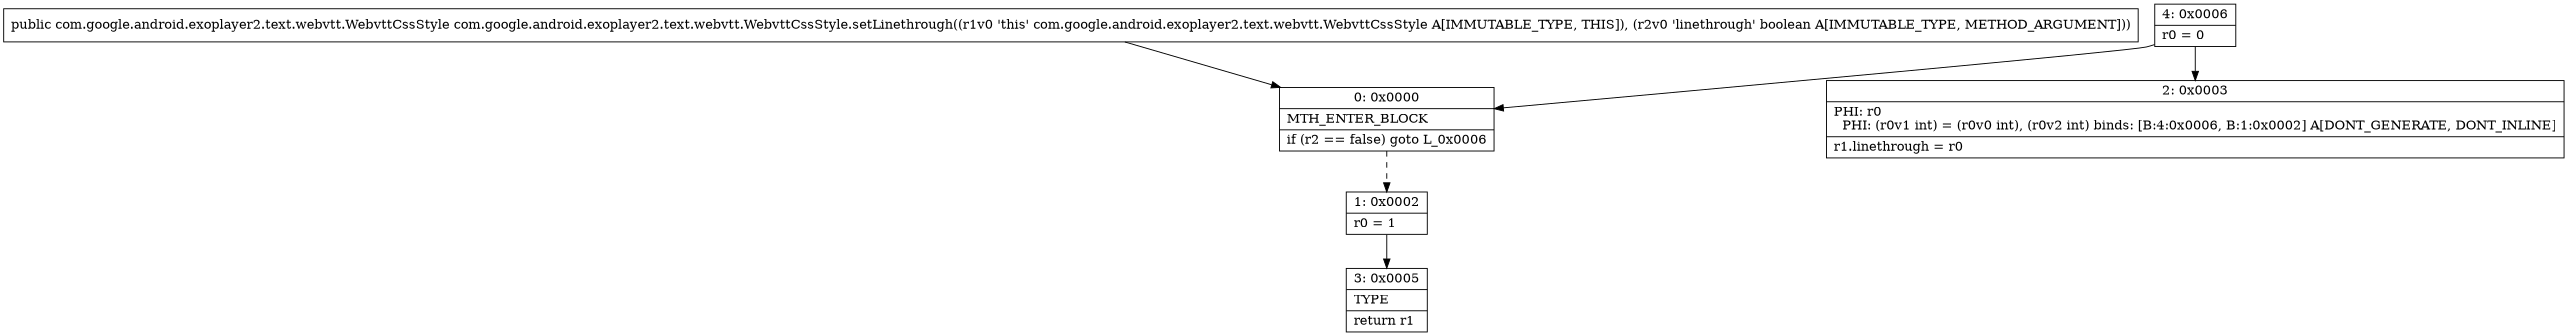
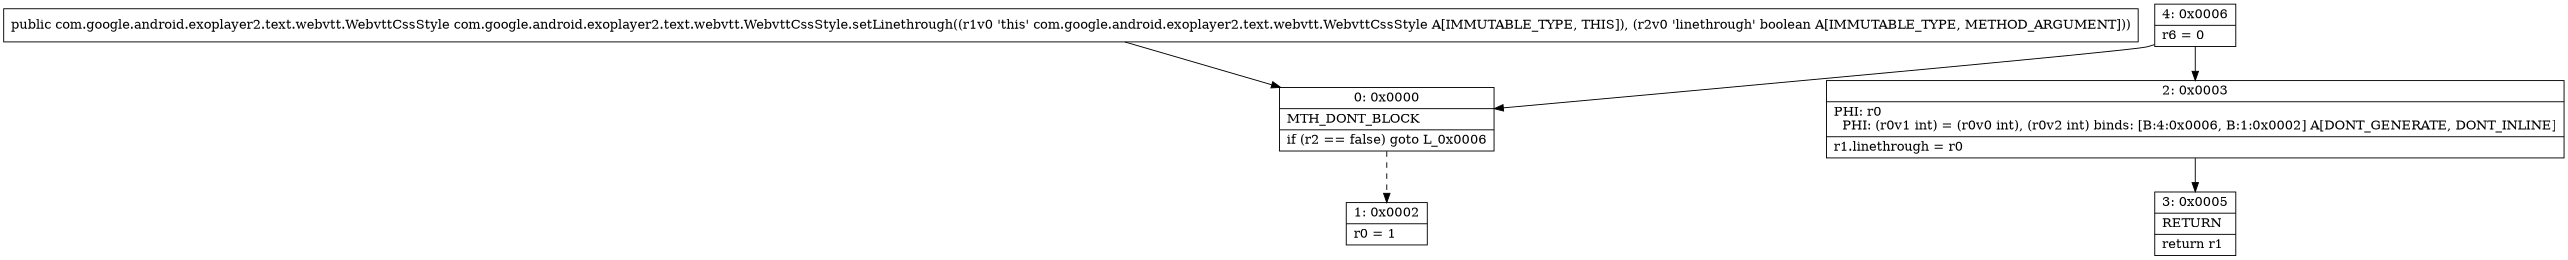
node "4: 0x0006": text "r0 = 0" -> "r6 = 0"
node "0: 0x0000": text "MTH_ENTER_BLOCK" -> "MTH_DONT_BLOCK"
edge "1: 0x0002" -> "3: 0x0005": now "2: 0x0003" -> "3: 0x0005"
node "3: 0x0005": text "TYPE" -> "RETURN"
